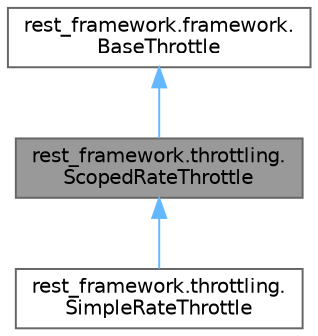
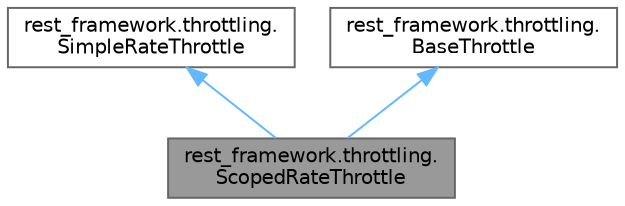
node "rest_framework.framework. BaseThrottle": label "rest_framework.framework. BaseThrottle" -> "rest_framework.throttling. BaseThrottle"
edge "rest_framework.throttling. SimpleRateThrottle" -> "rest_framework.throttling. ScopedRateThrottle": reversed
